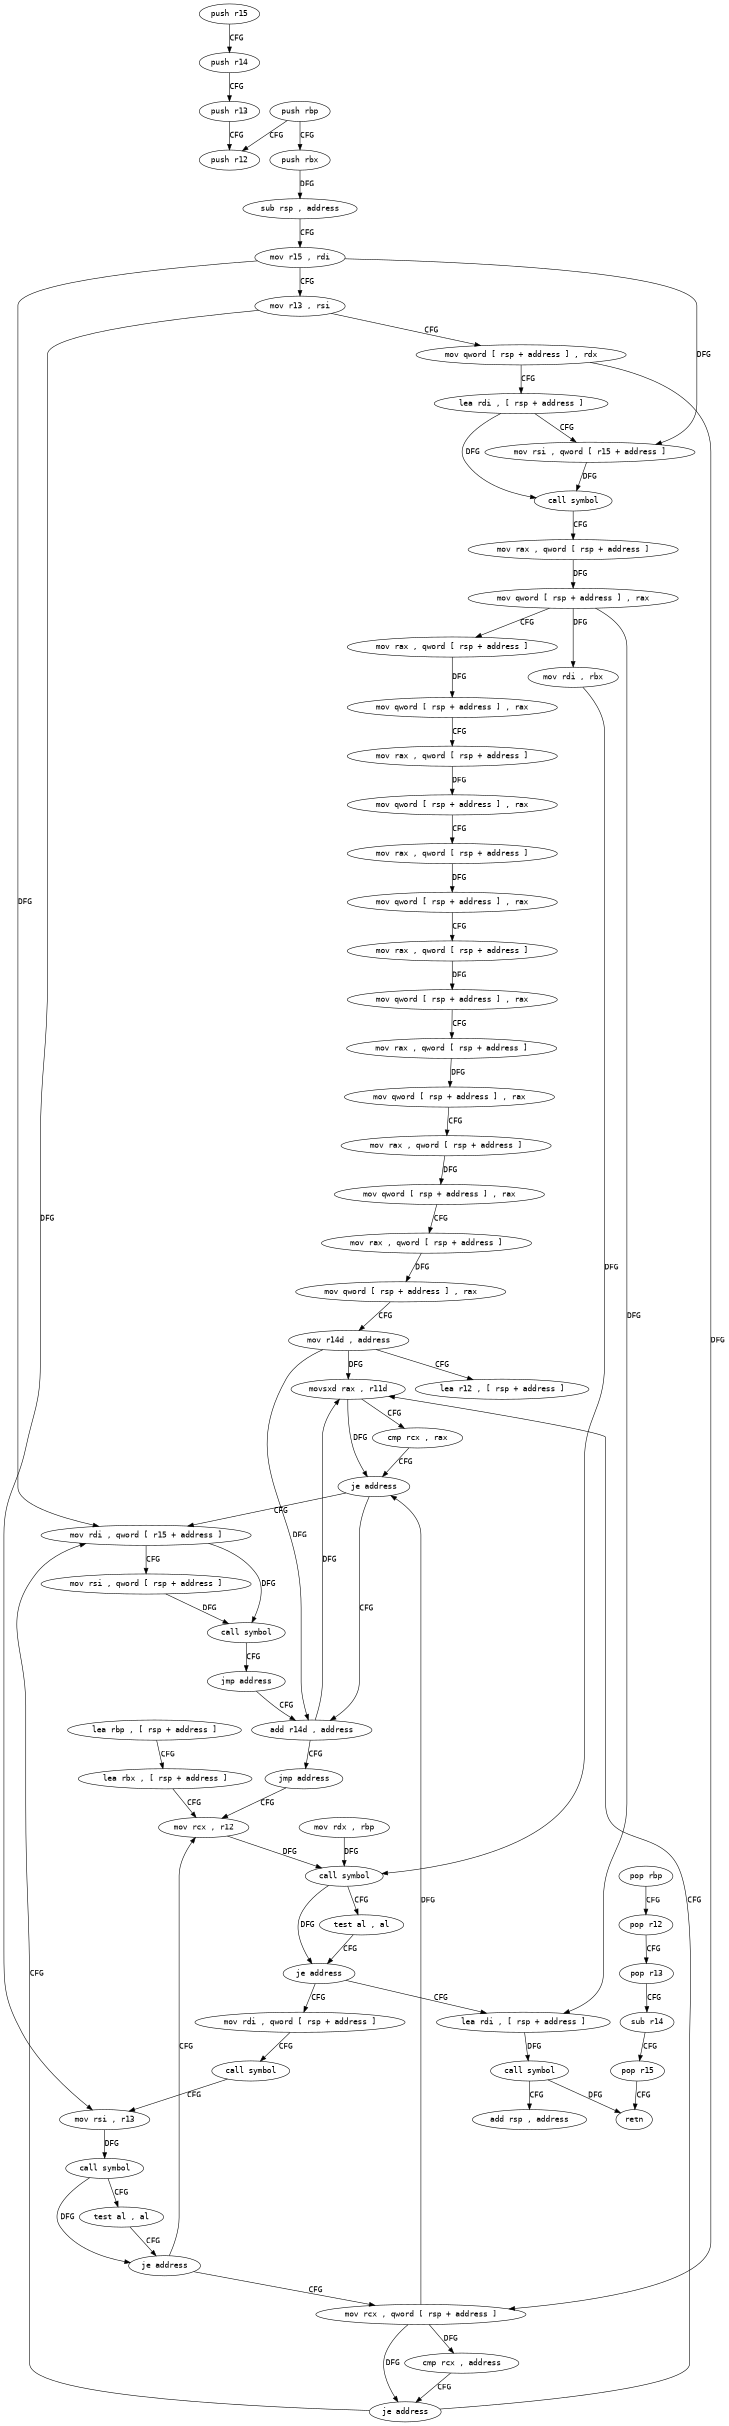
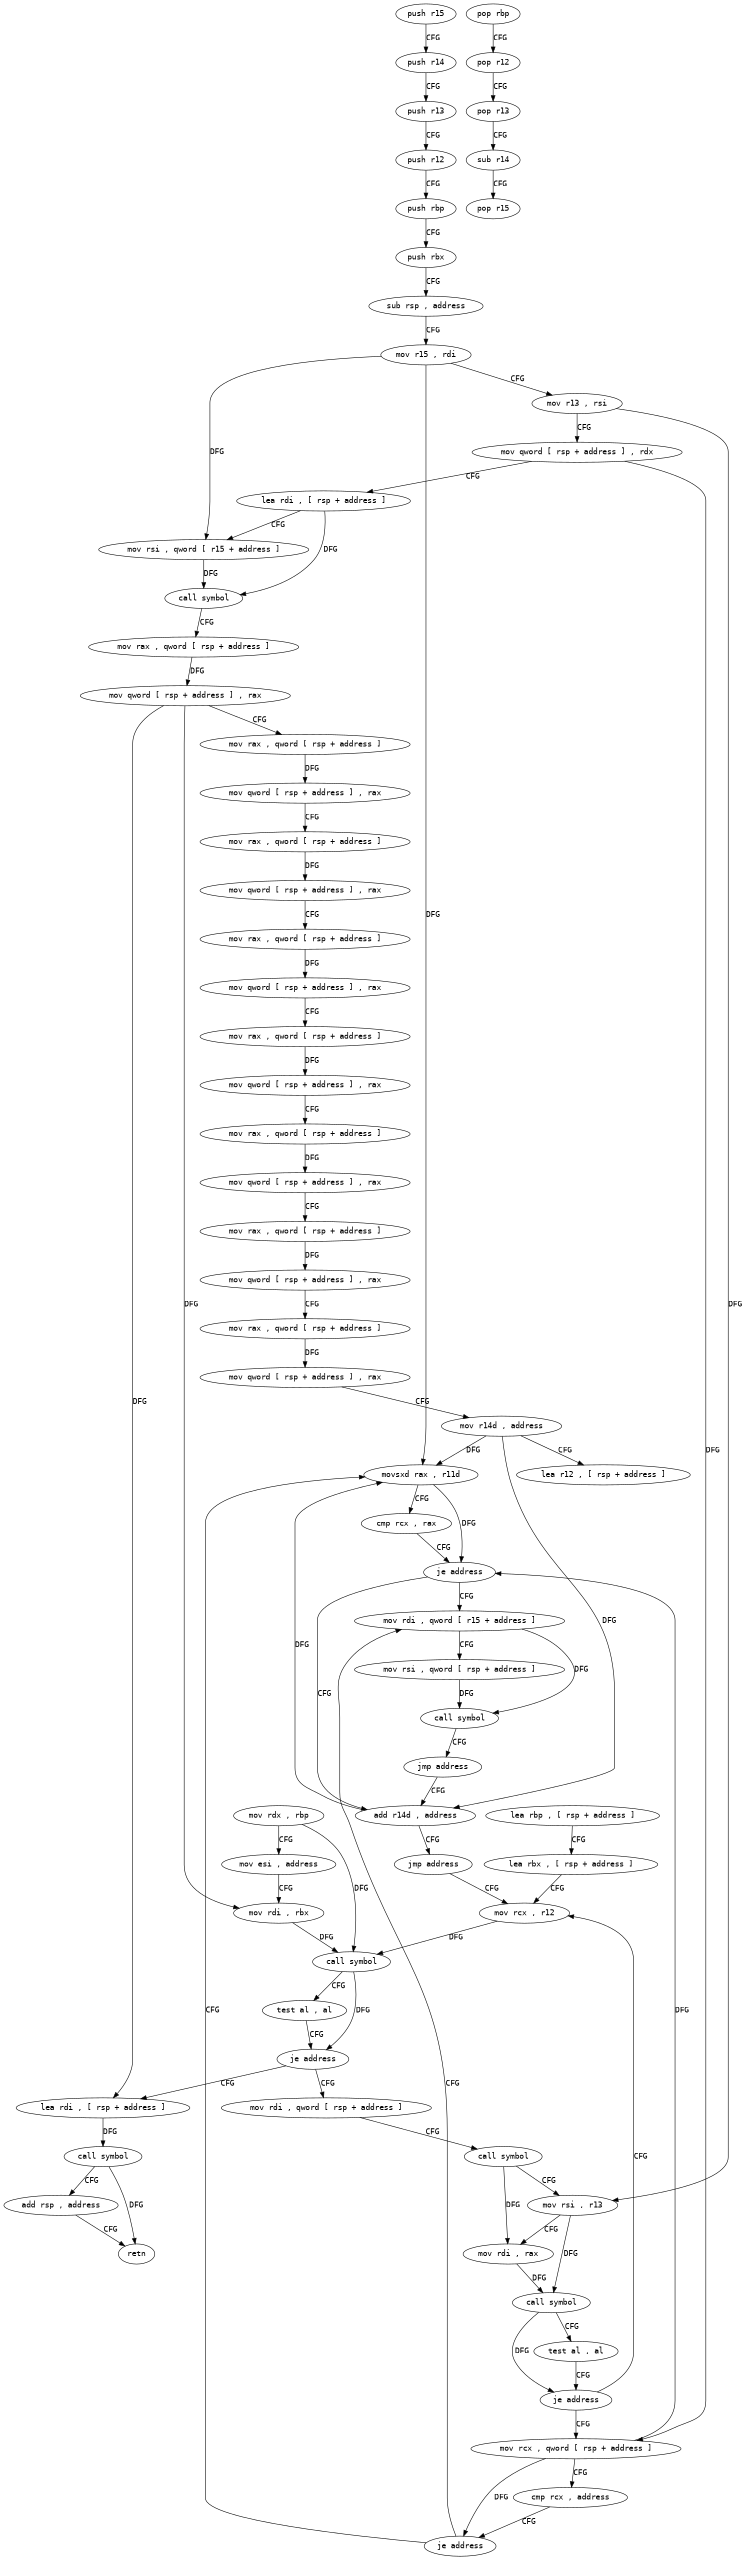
edge "push rbp" -> "push r12": reversed
edge "push rbx" -> "sub rsp , address": label "DFG" -> "CFG"
edge "mov r15 , rdi" -> "mov rdi , qword [ r15 + address ]": now "mov r15 , rdi" -> "movsxd rax , r11d"
node "mov esi , address": added
edge "pop r15" -> "retn": now "add rsp , address" -> "retn"
node "mov rdi , rax": added
edge "mov rcx , qword [ rsp + address ]" -> "cmp rcx , address": label "DFG" -> "CFG"
